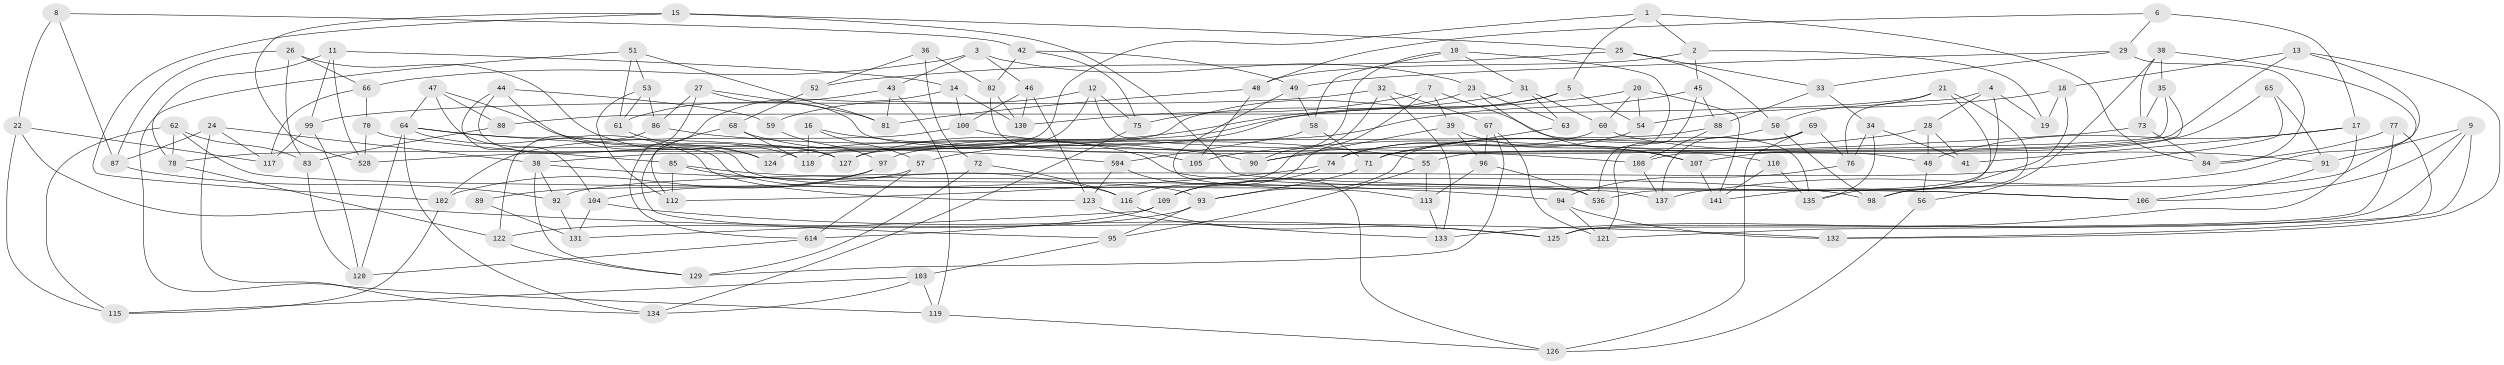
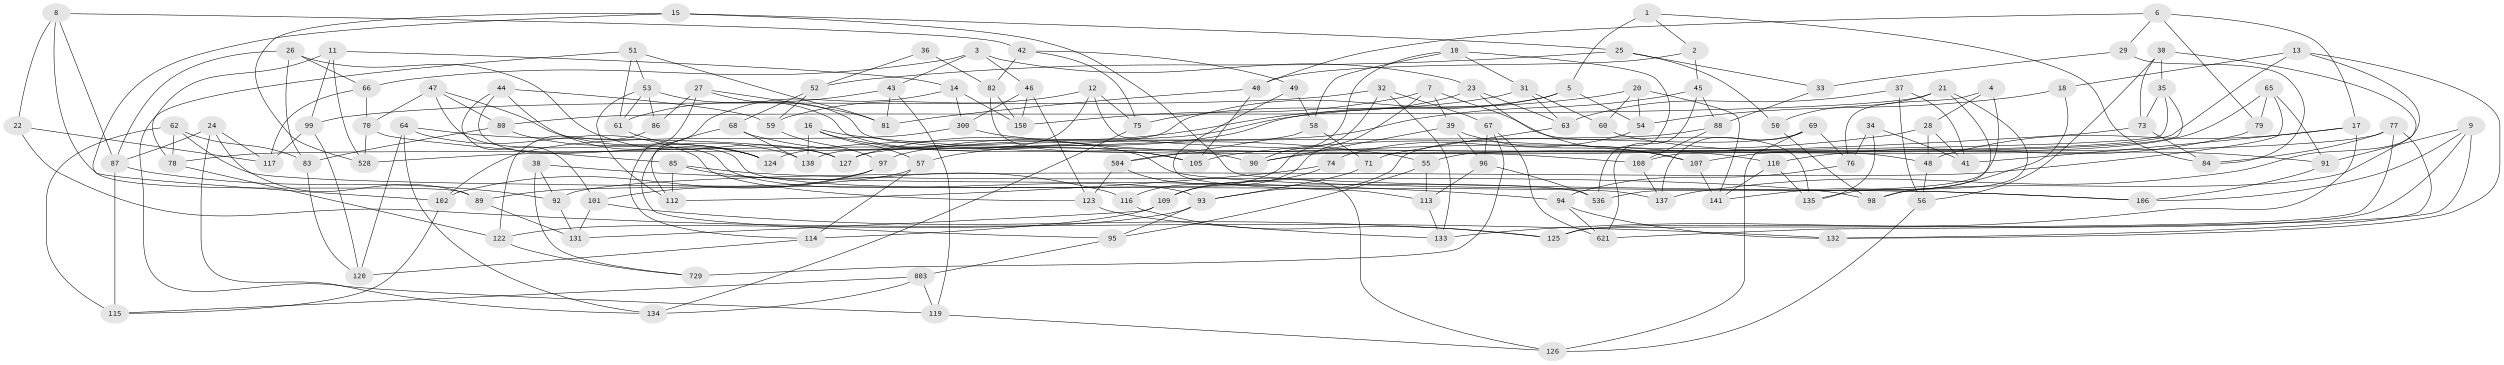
edge "29" -- "49": removed
edge "1" -- "38": removed
node "37": added
edge "47" -- "64": now "47" -- "70"
edge "52" -- "59": added
edge "33" -- "34": removed
node "100": label "100" -> "300"
node "130": label "130" -> "150"
node "19": removed
node "79": added
edge "50" -- "71": removed
edge "86" -- "90": now "53" -- "90"
edge "24" -- "38": now "24" -- "89"
edge "80" -- "124": added
edge "60" -- "74": removed
edge "64" -- "504": now "77" -- "504"
edge "16" -- "105": added
node "118": label "118" -> "138"
node "72": removed
edge "8" -- "89": added
node "104": label "104" -> "101"
node "614": label "614" -> "114"
node "121": label "121" -> "621"
edge "22" -- "115": now "87" -- "115"
node "129": label "129" -> "729"
node "103": label "103" -> "803"
